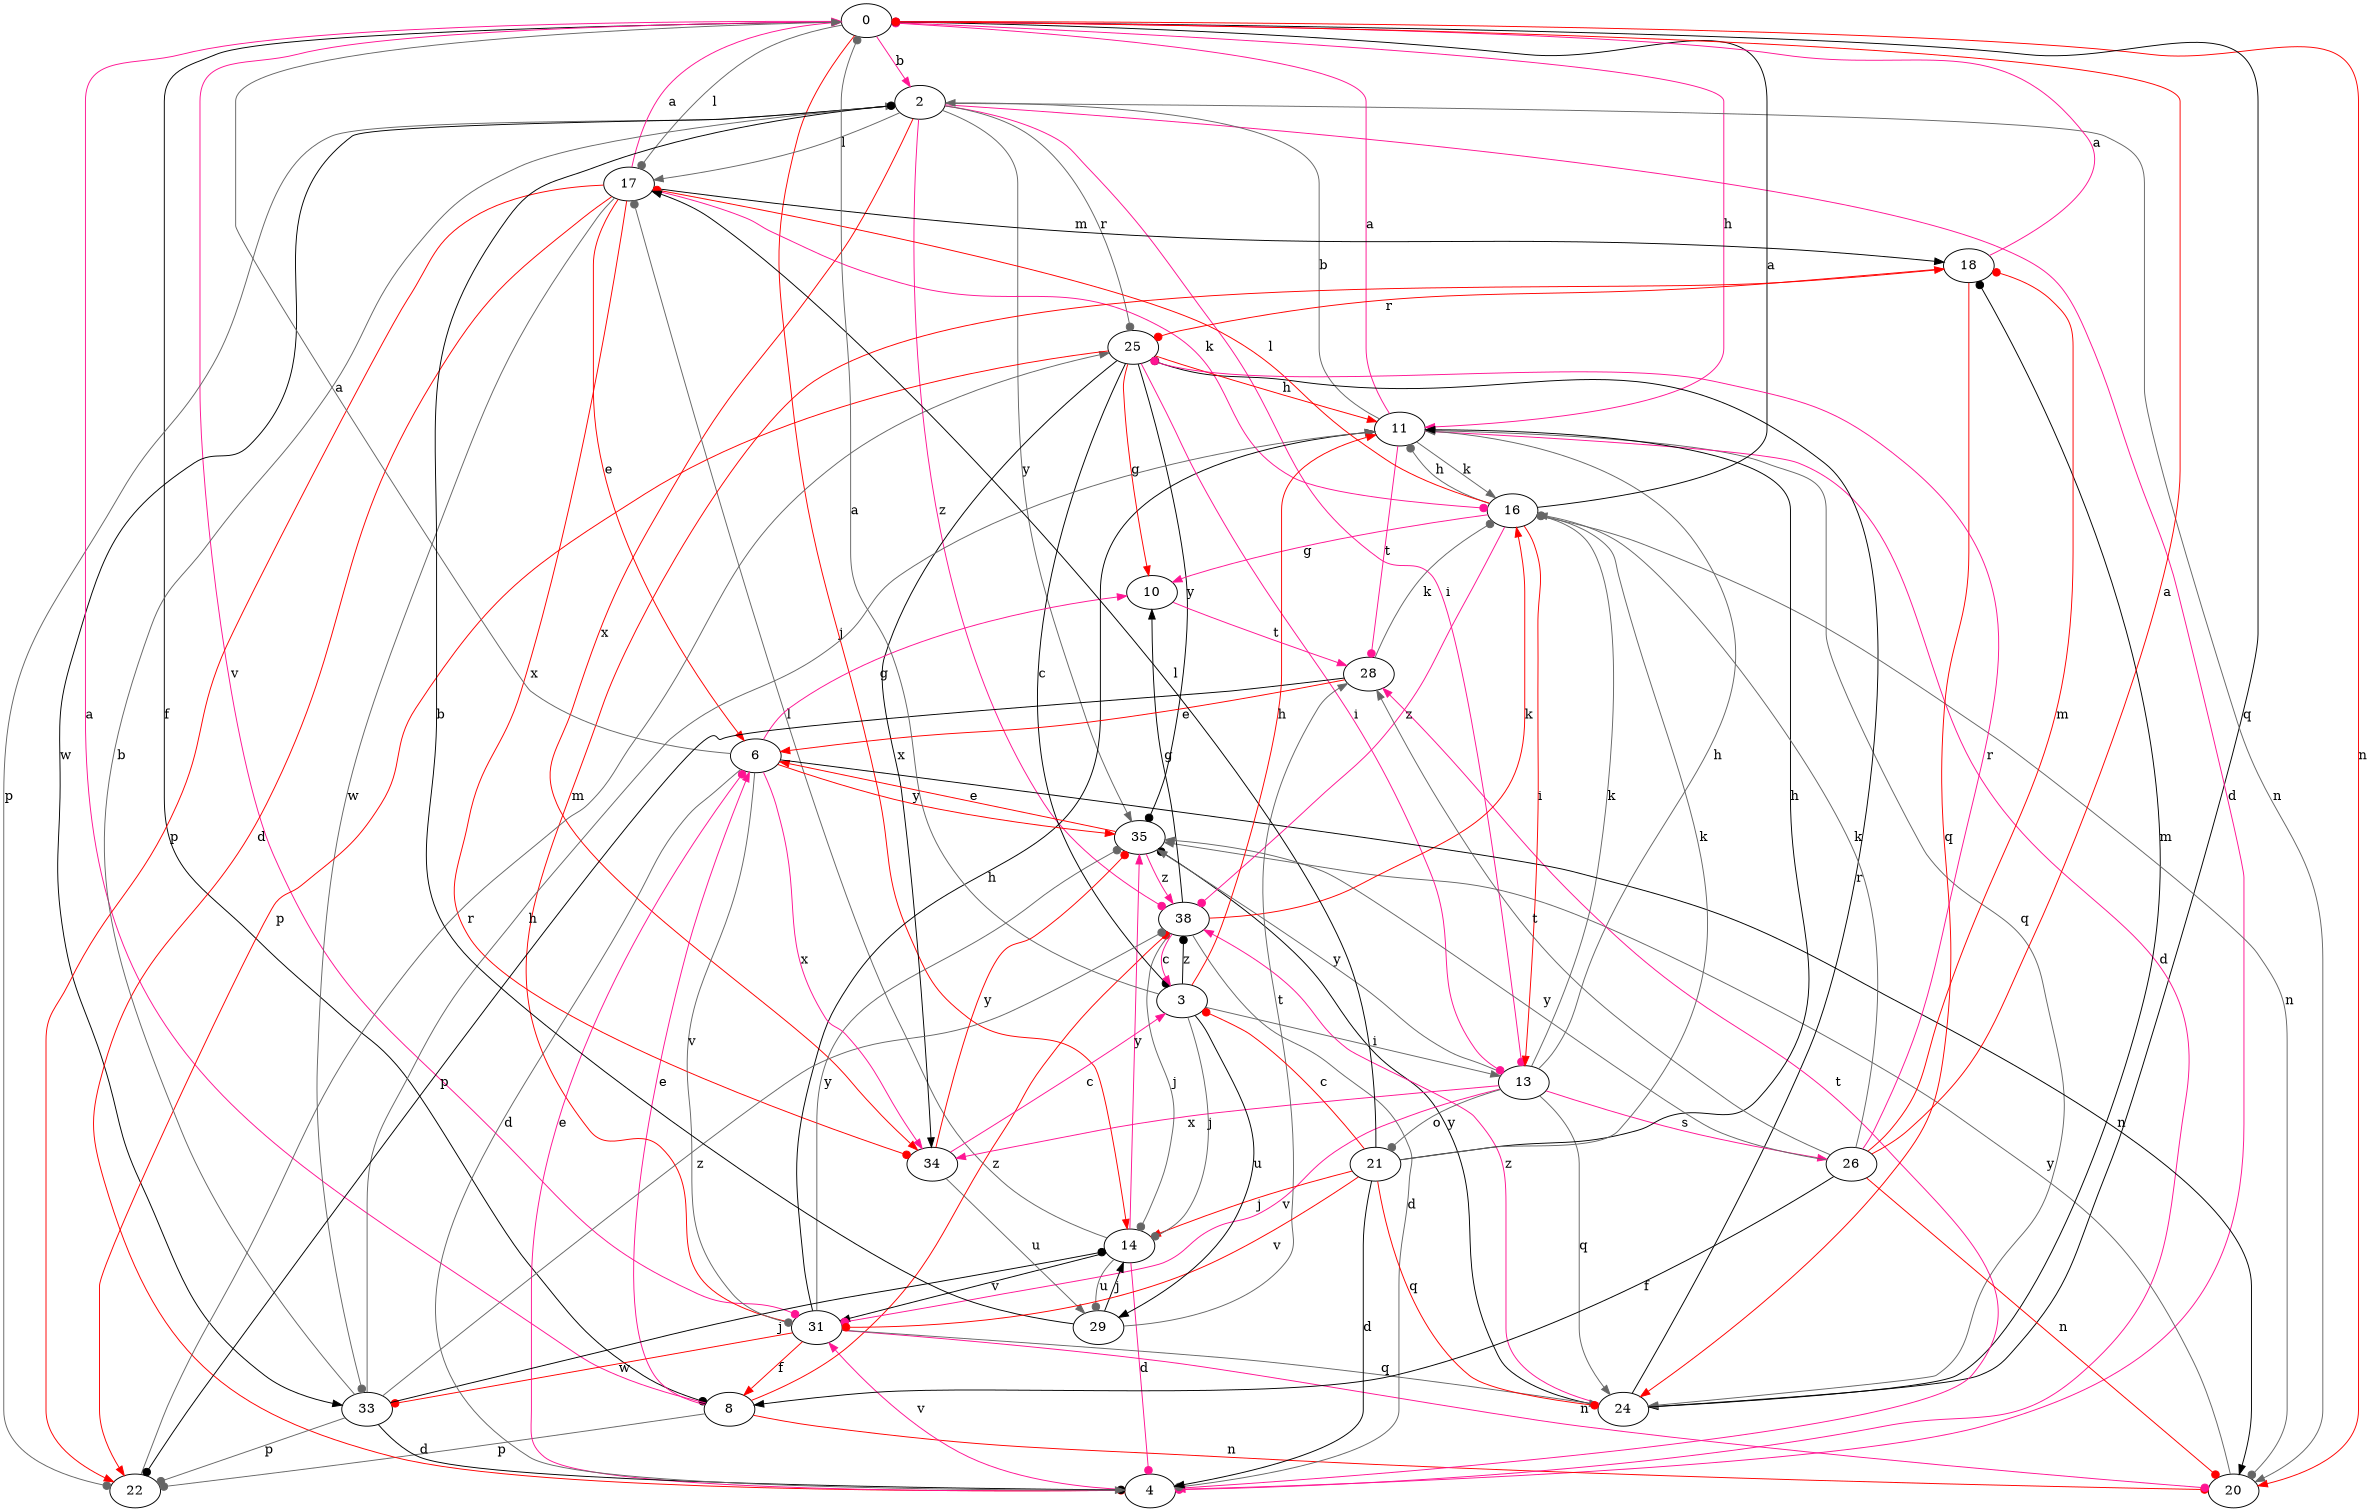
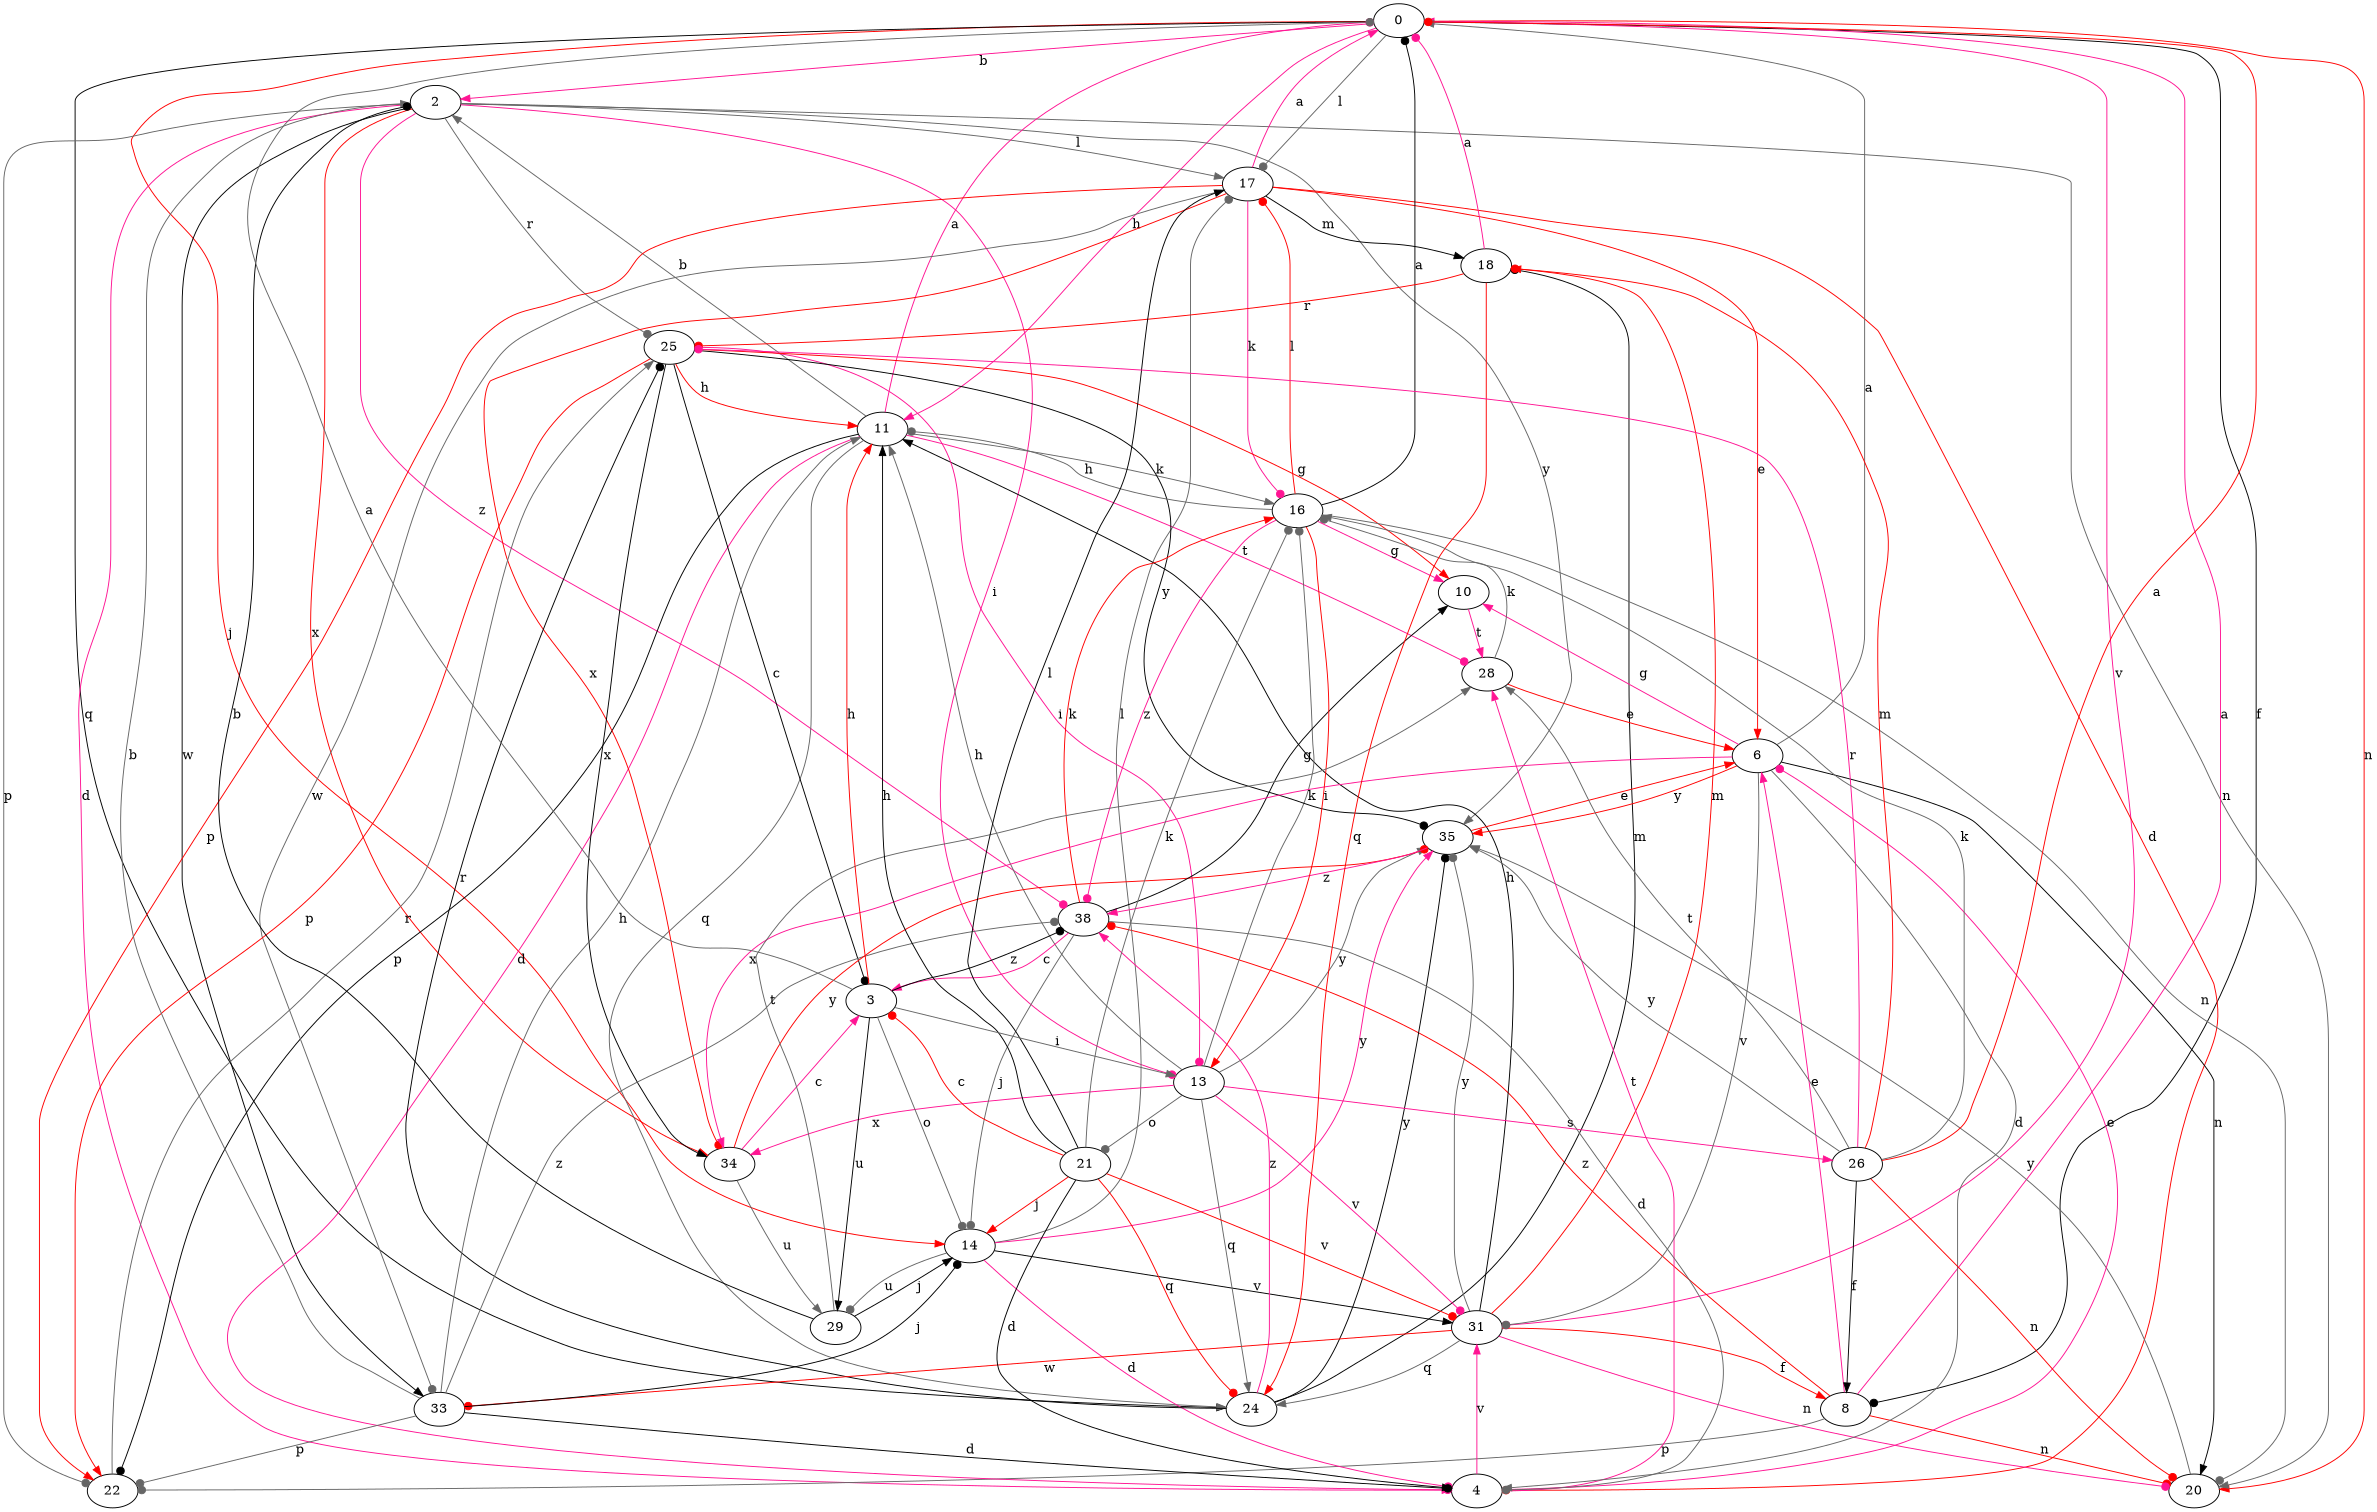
edge "28" -> "22": now "11" -> "22"
edge "3" -> "14": label "j" -> "o"
